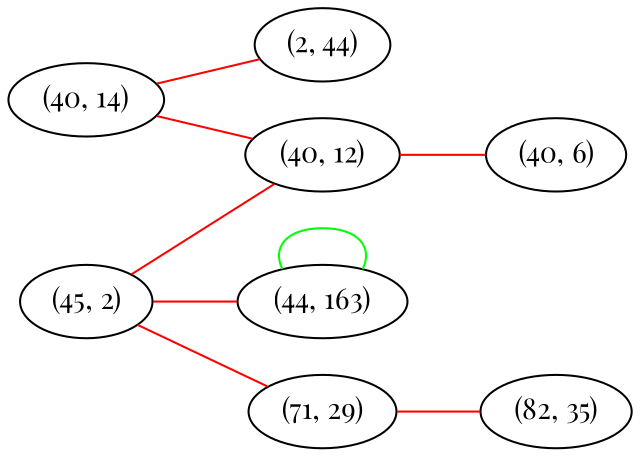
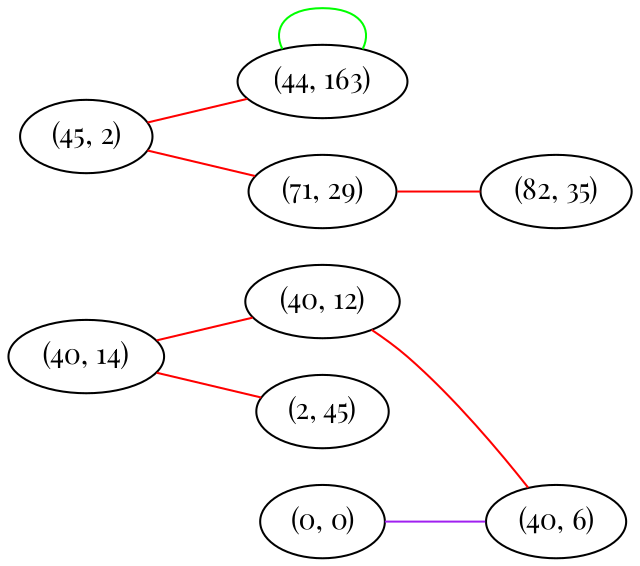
node "(2, 44)": label "(2, 44)" -> "(2, 45)"
edge "(40, 12)" -- "(45, 2)": removed
node "(0, 0)": added
